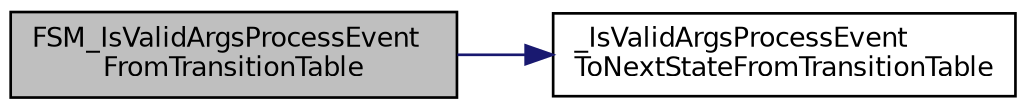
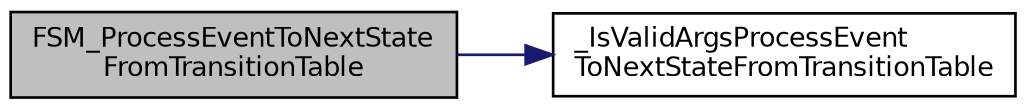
node "FSM_IsValidArgsProcessEvent FromTransitionTable": label "FSM_IsValidArgsProcessEvent FromTransitionTable" -> "FSM_ProcessEventToNextState FromTransitionTable"
